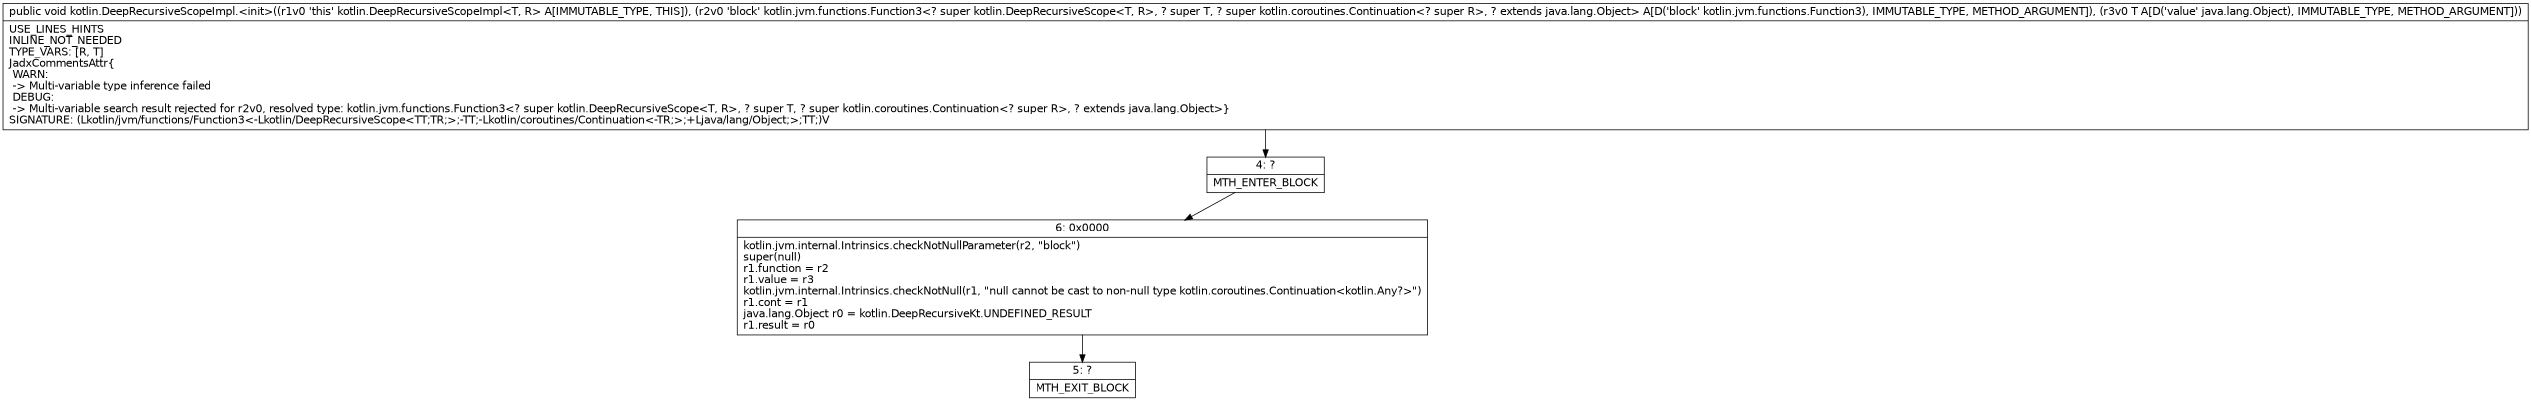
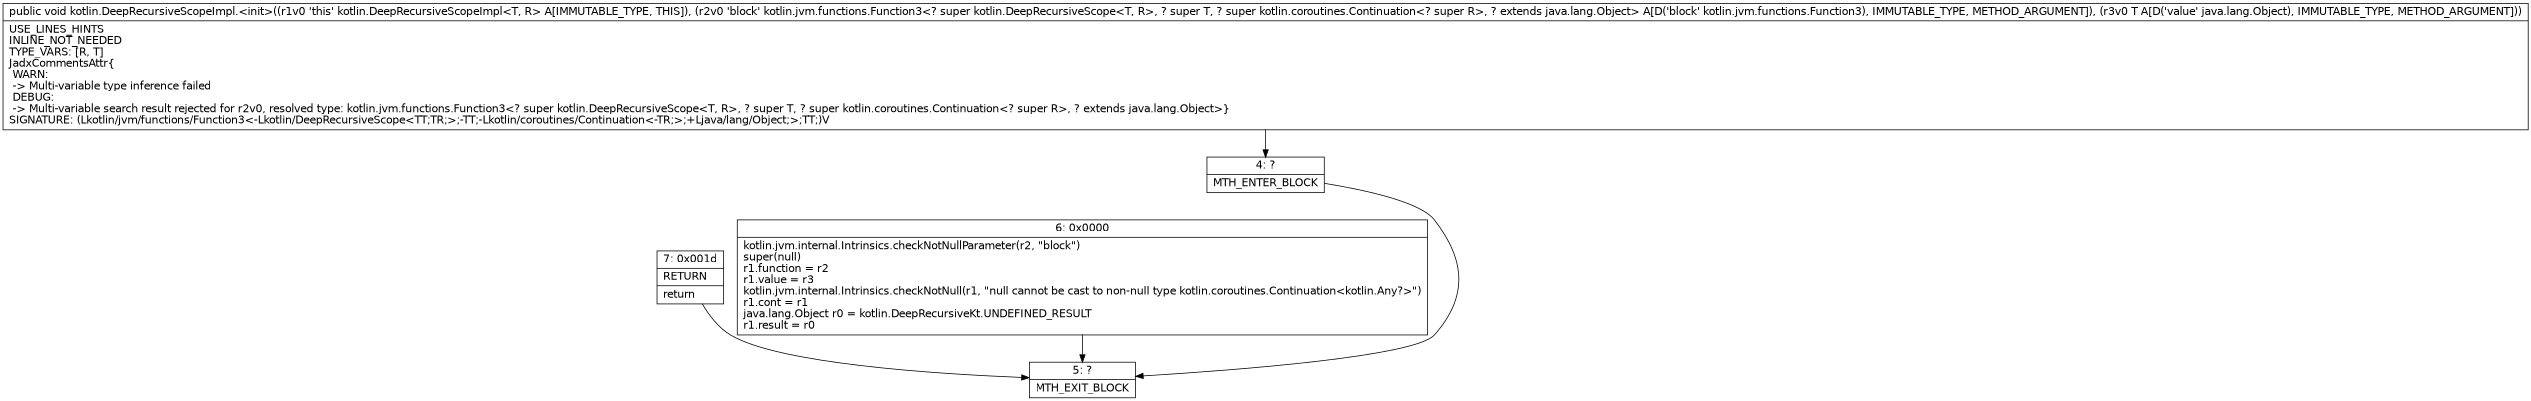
edge "4: ?" -> "6: 0x0000": now "4: ?" -> "5: ?"
node "7: 0x001d": added
